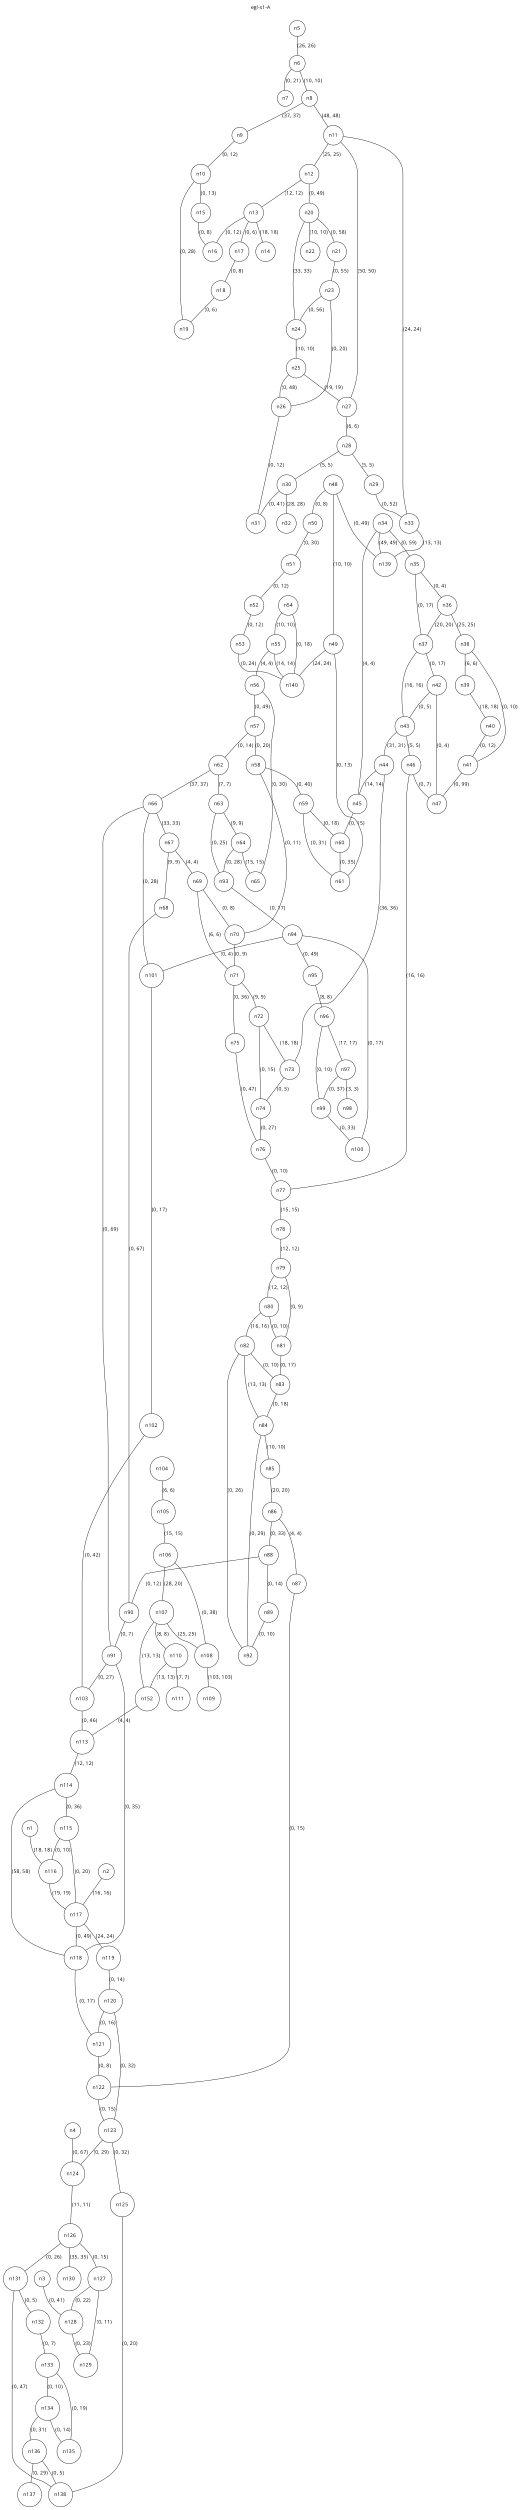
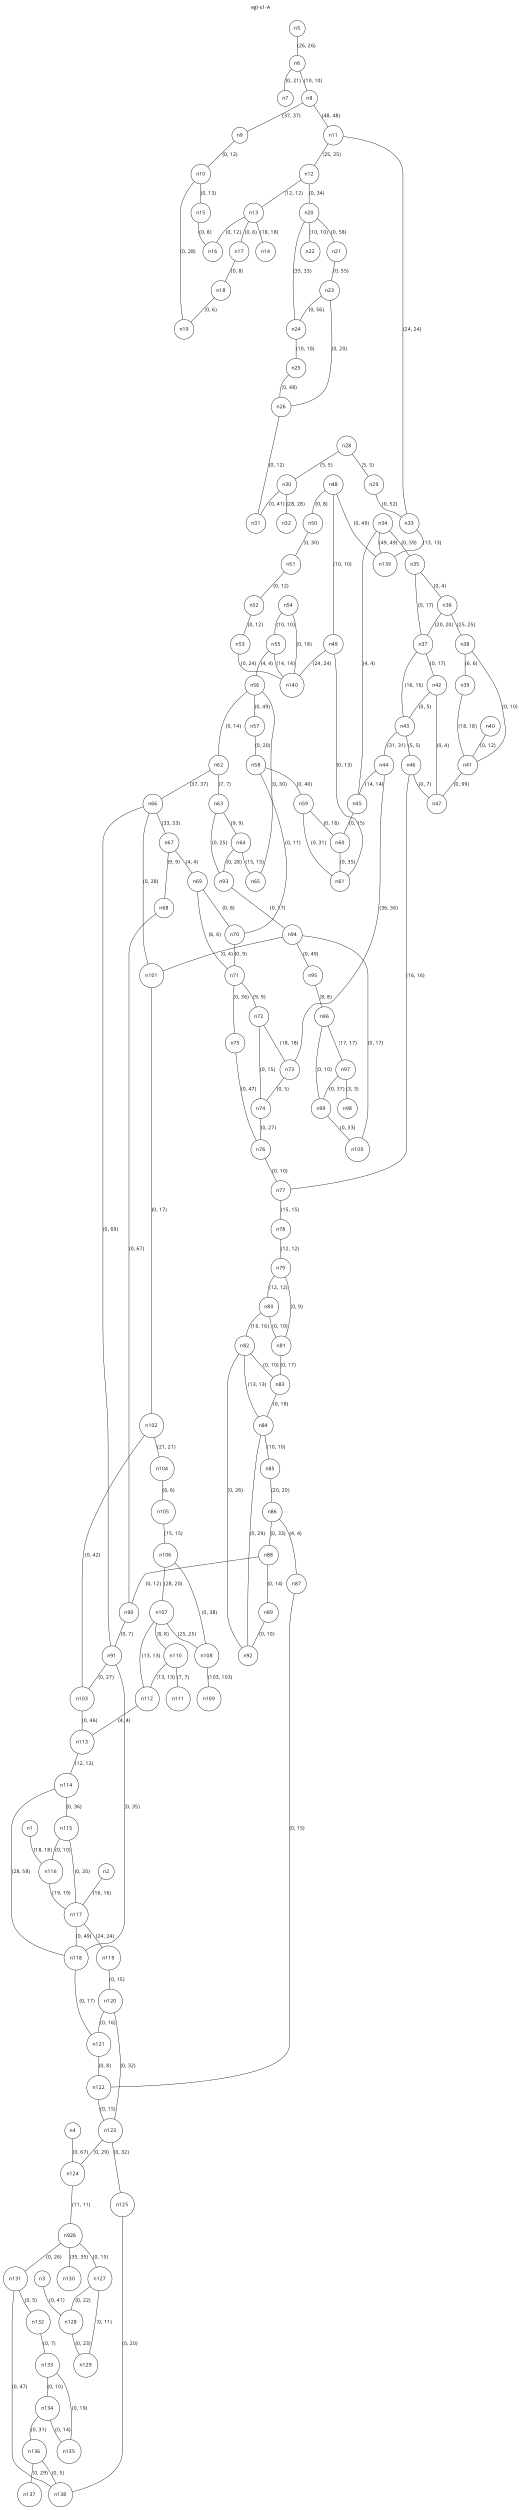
edge "n12" -- "n20": label "(0, 49)" -> "(0, 34)"
node "n27": removed
edge "n39" -- "n40": now "n39" -- "n41"
edge "n57" -- "n62": now "n56" -- "n62"
edge "n102" -- "n104": added, label "(21, 21)"
node "n152": label "n152" -> "n112"
edge "n114" -- "n118": label "(58, 58)" -> "(28, 58)"
edge "n119" -- "n120": label "(0, 14)" -> "(0, 15)"
node "n126": label "n126" -> "n926"
